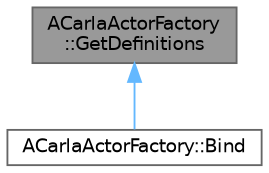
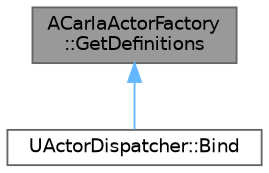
node "ACarlaActorFactory::Bind": label "ACarlaActorFactory::Bind" -> "UActorDispatcher::Bind"
